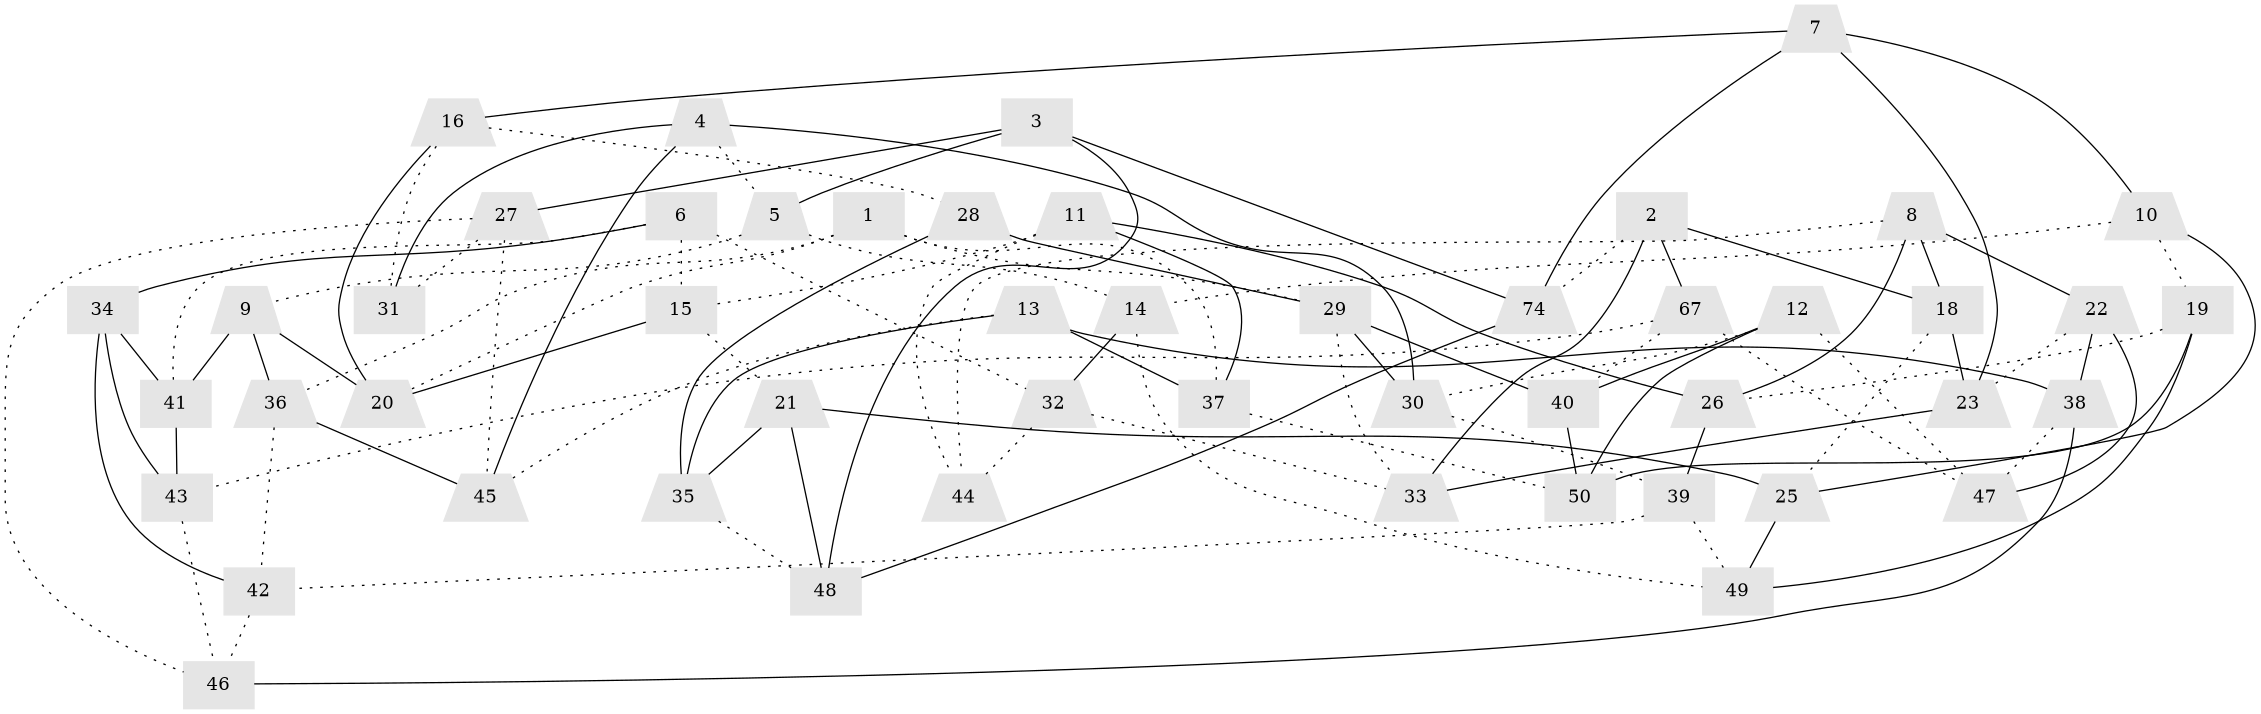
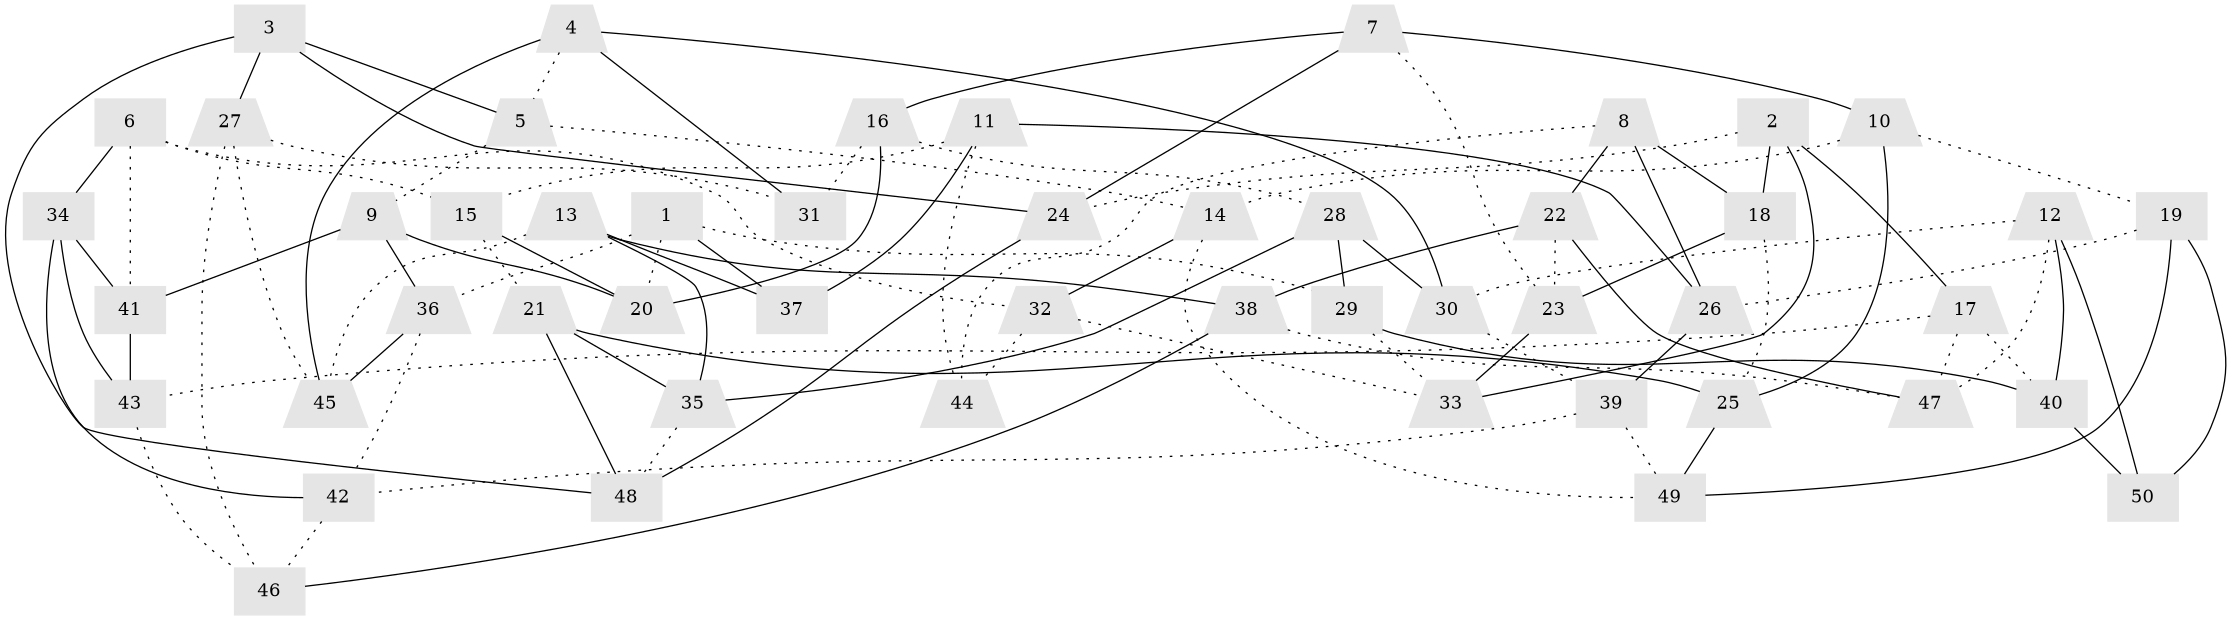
edge "7" -- "23": style solid -> dotted
edge "1" -- "37": style dotted -> solid
node "74": label "74" -> "24"
node "67": label "67" -> "17"
edge "29" -- "30": now "28" -- "30"
edge "37" -- "50": removed
